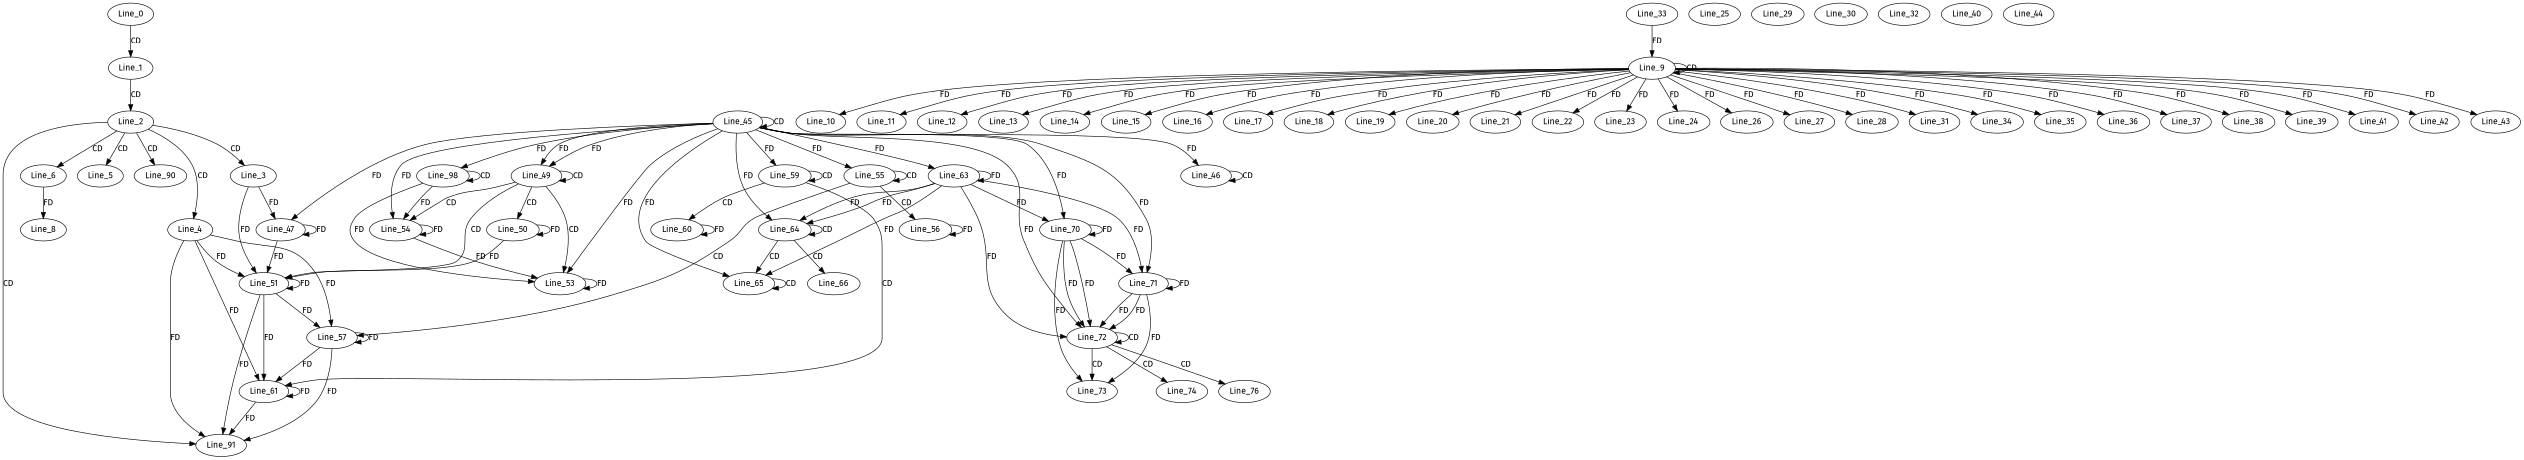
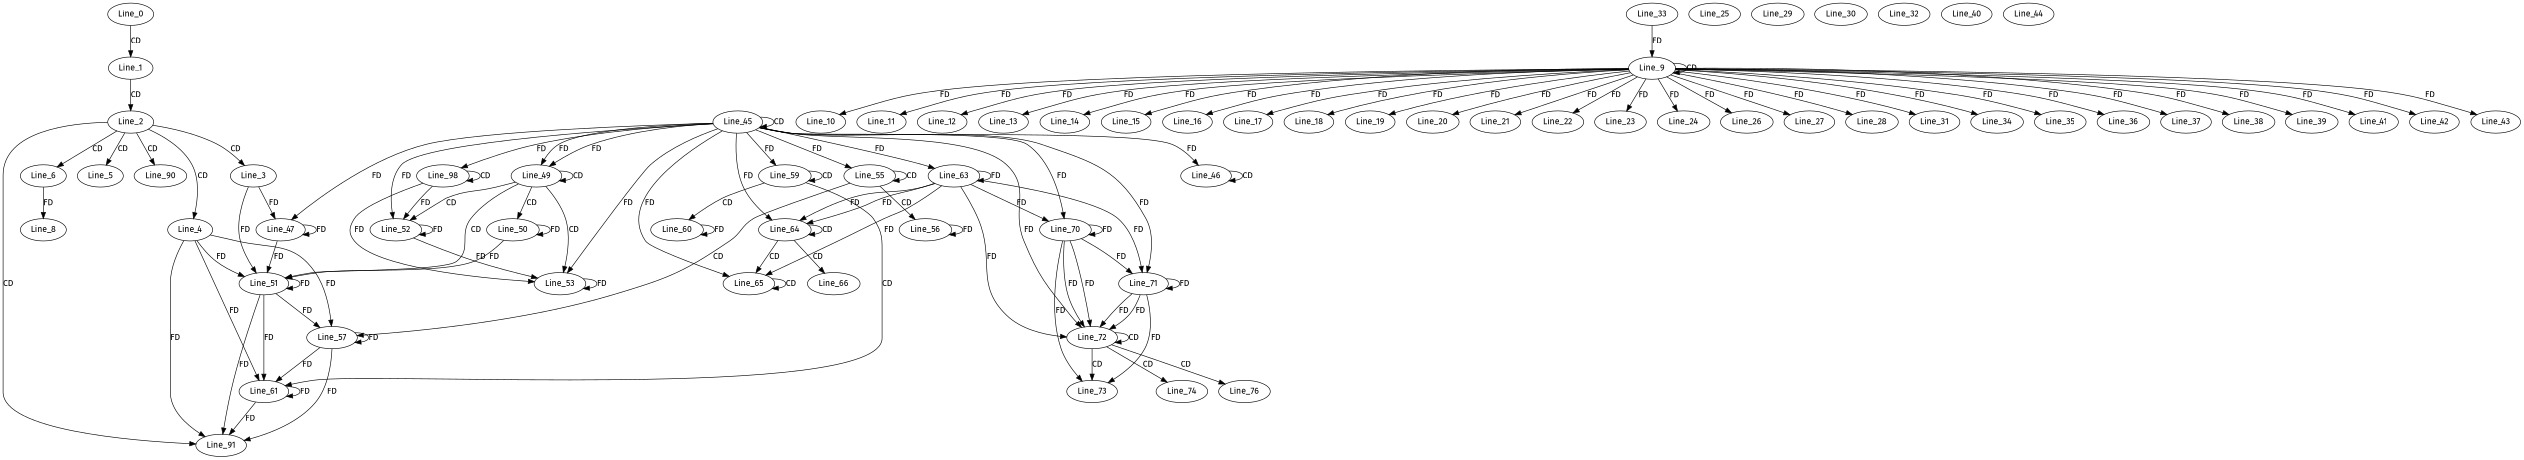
node "Line_54": label "Line_54" -> "Line_52"
